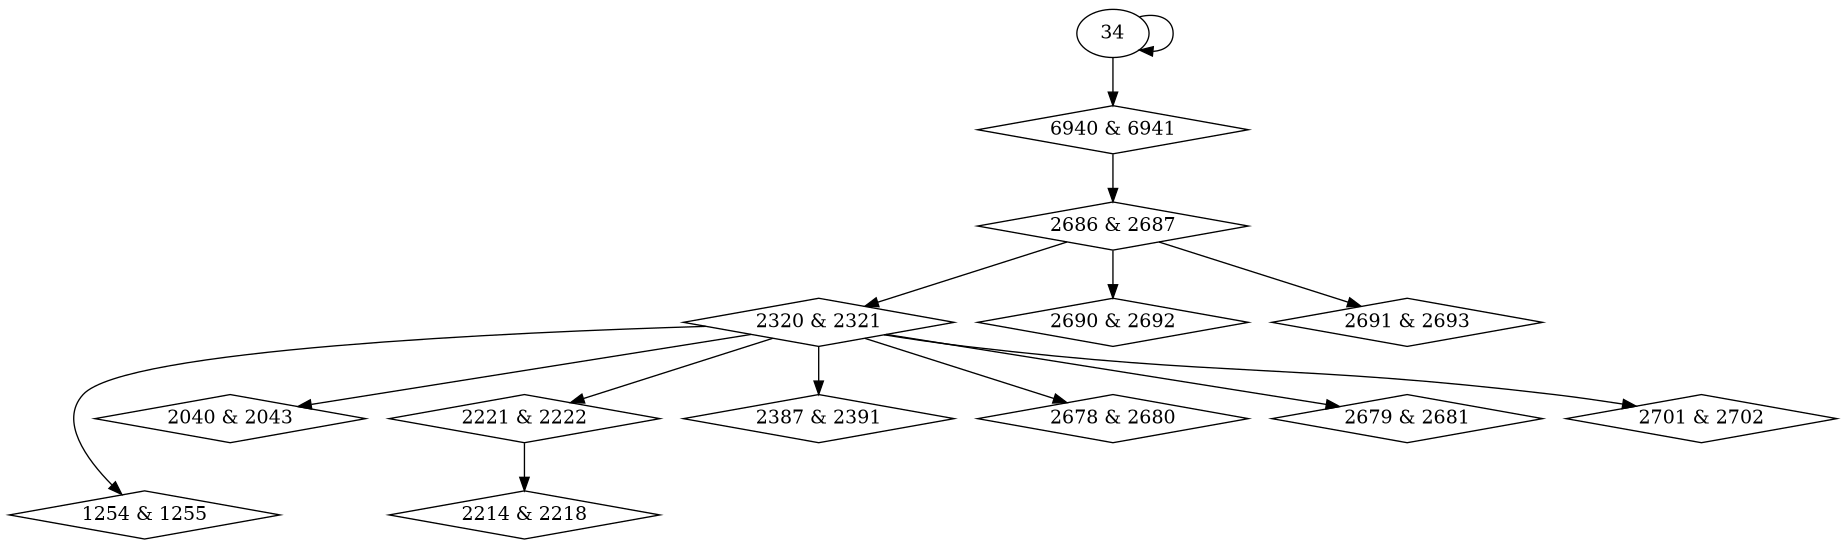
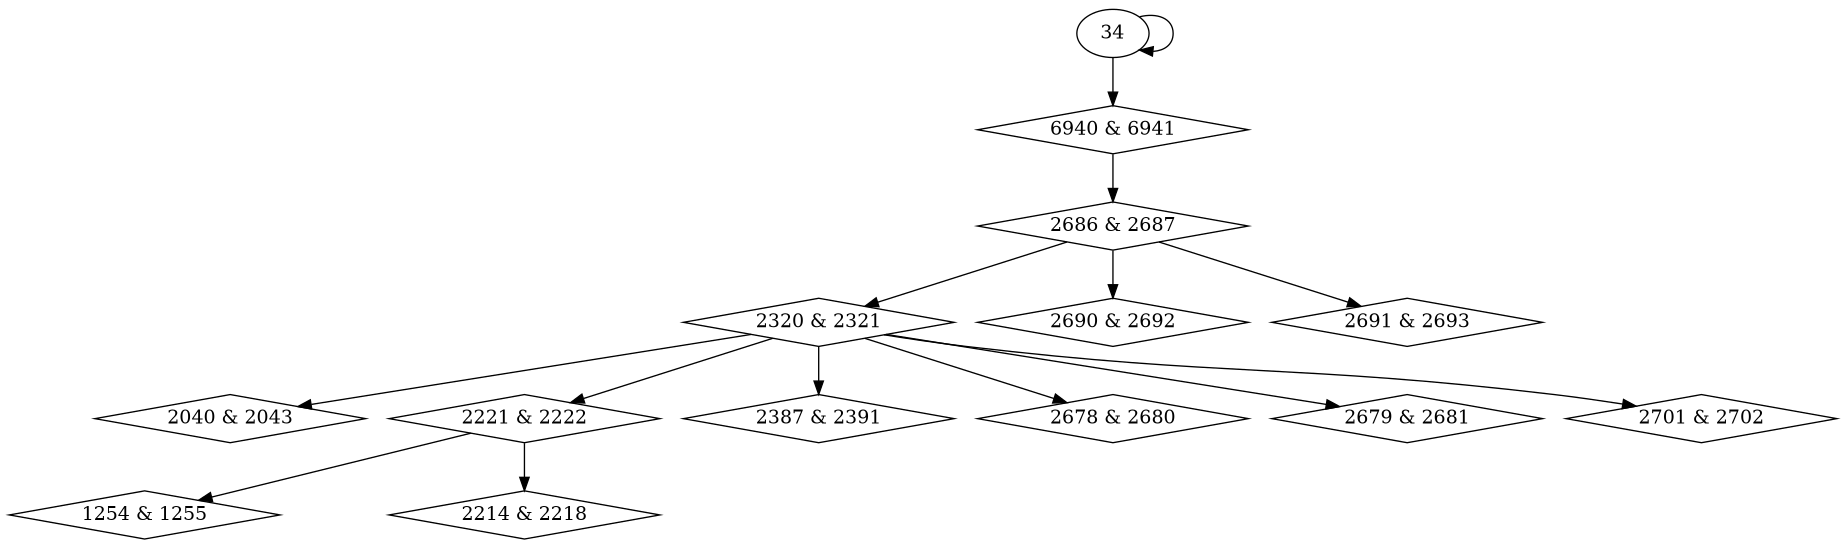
edge "2320 & 2321" -> "1254 & 1255": now "2221 & 2222" -> "1254 & 1255"
